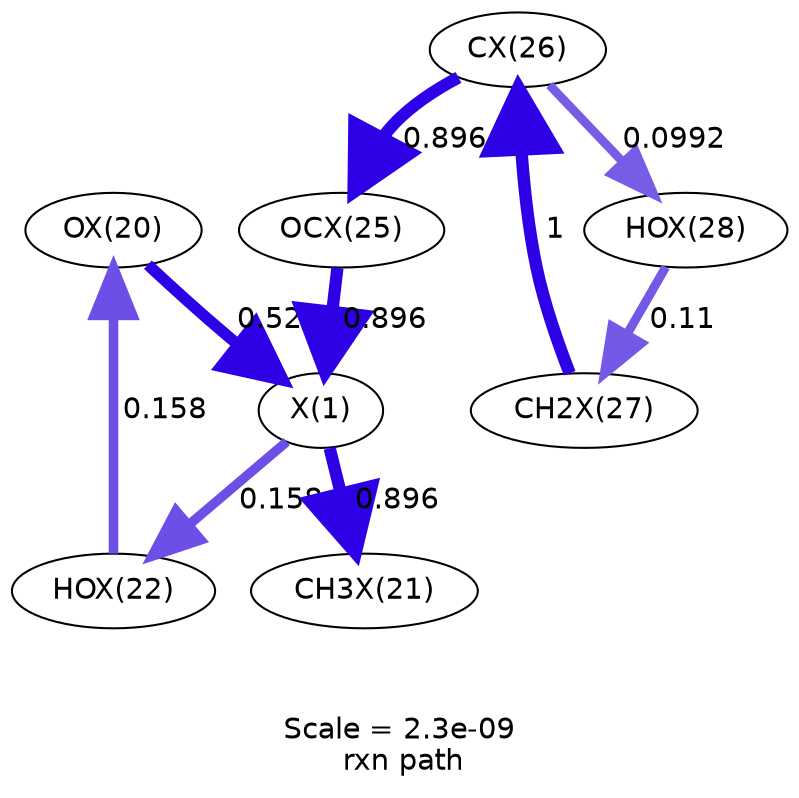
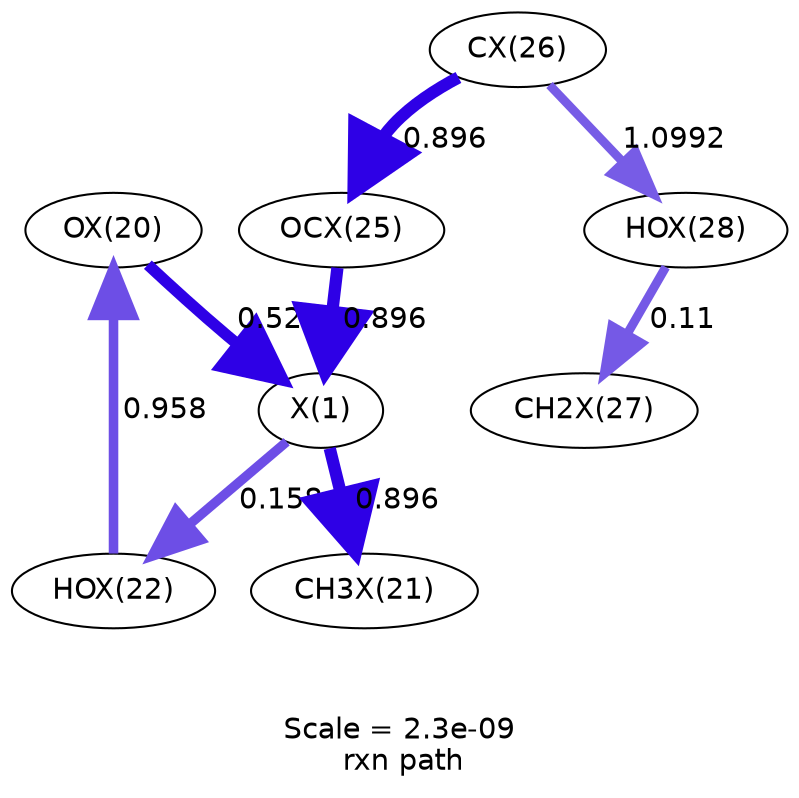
edge "CX(26)" -> "HOX(28)": label " 0.0992" -> " 1.0992"
edge "CH2X(27)" -> "CX(26)": removed, label "1"
edge "HOX(22)" -> "OX(20)": label " 0.158" -> " 0.958"
